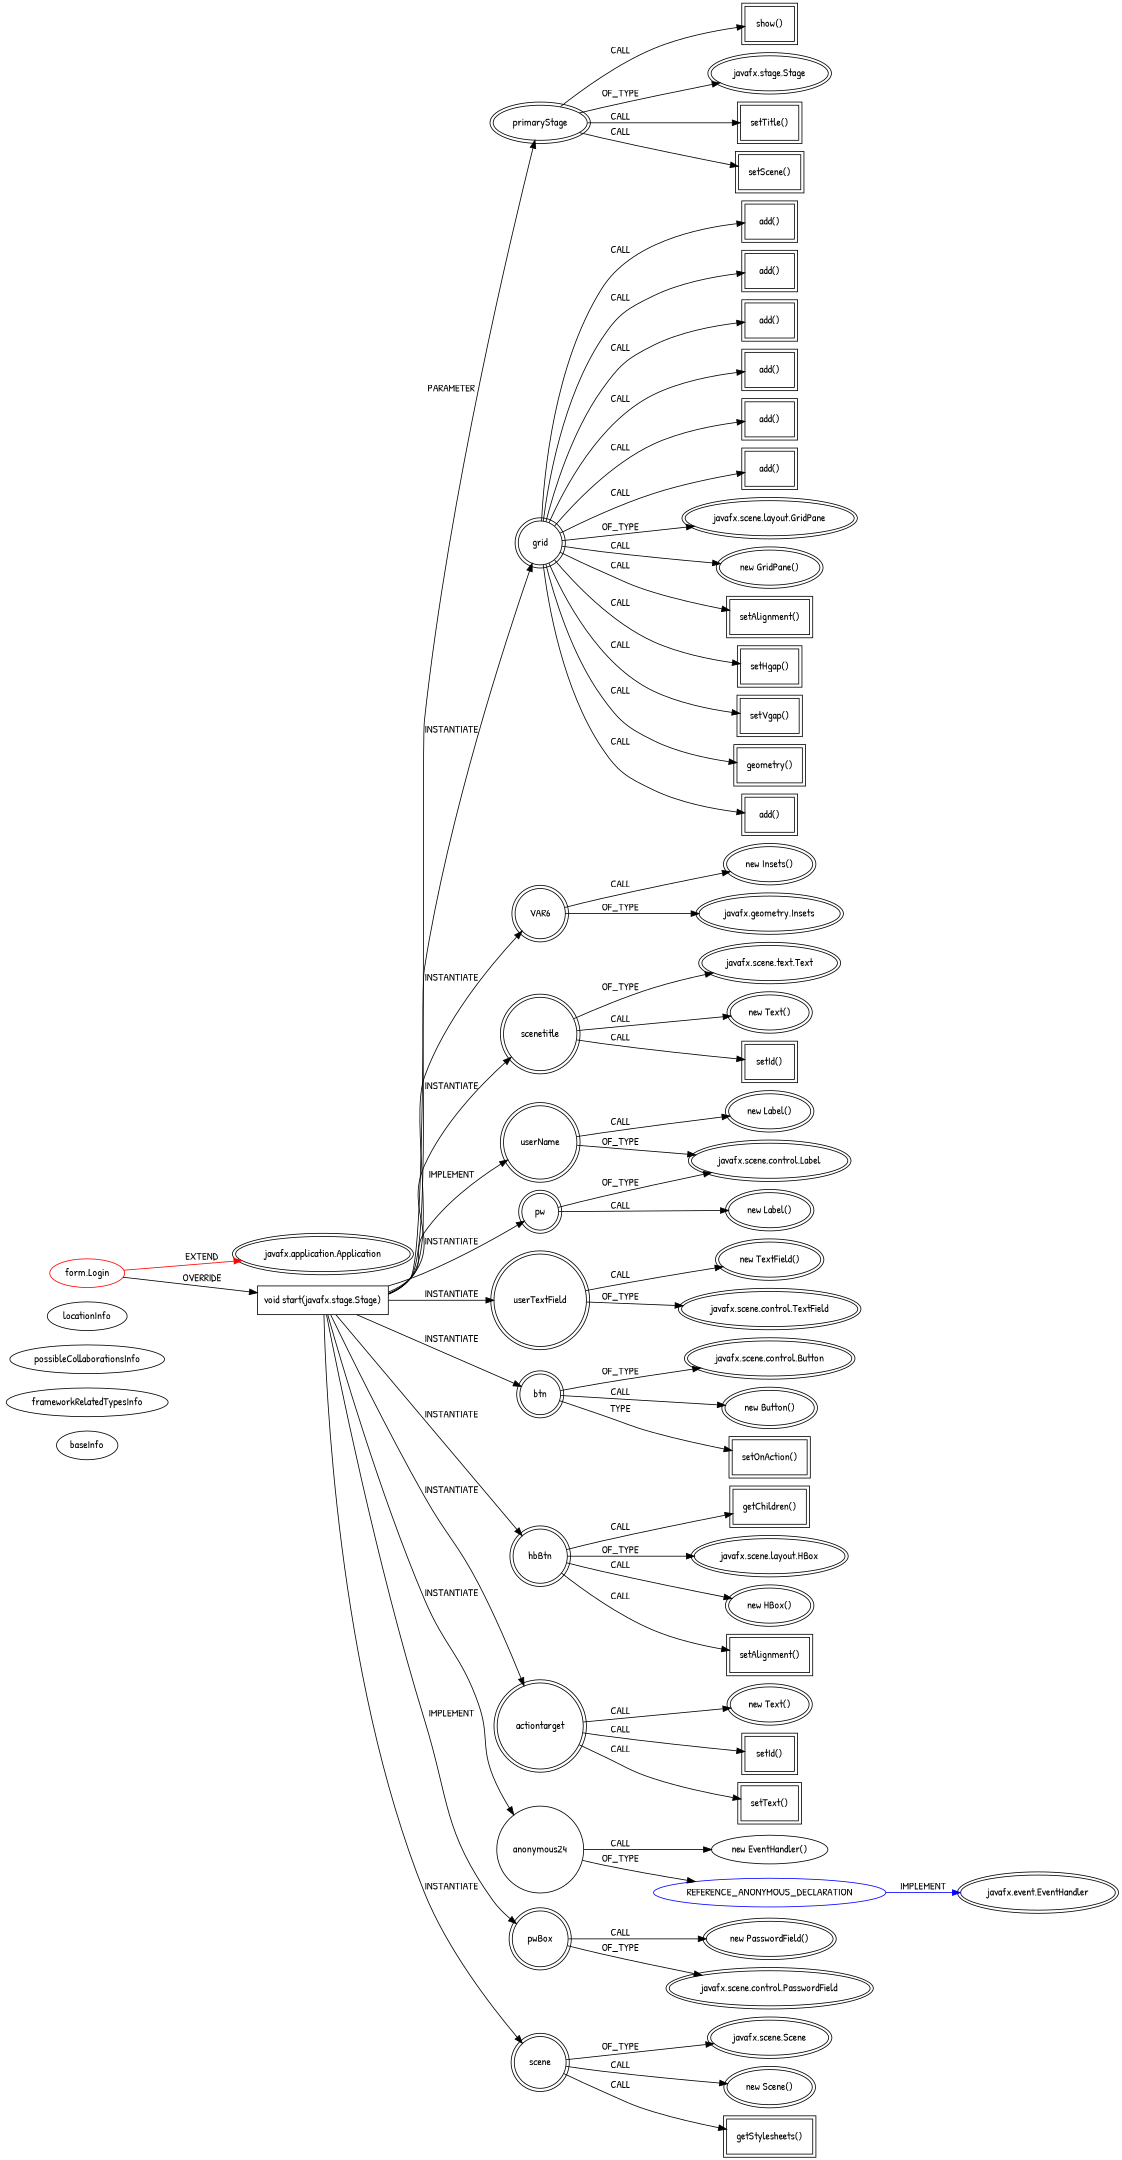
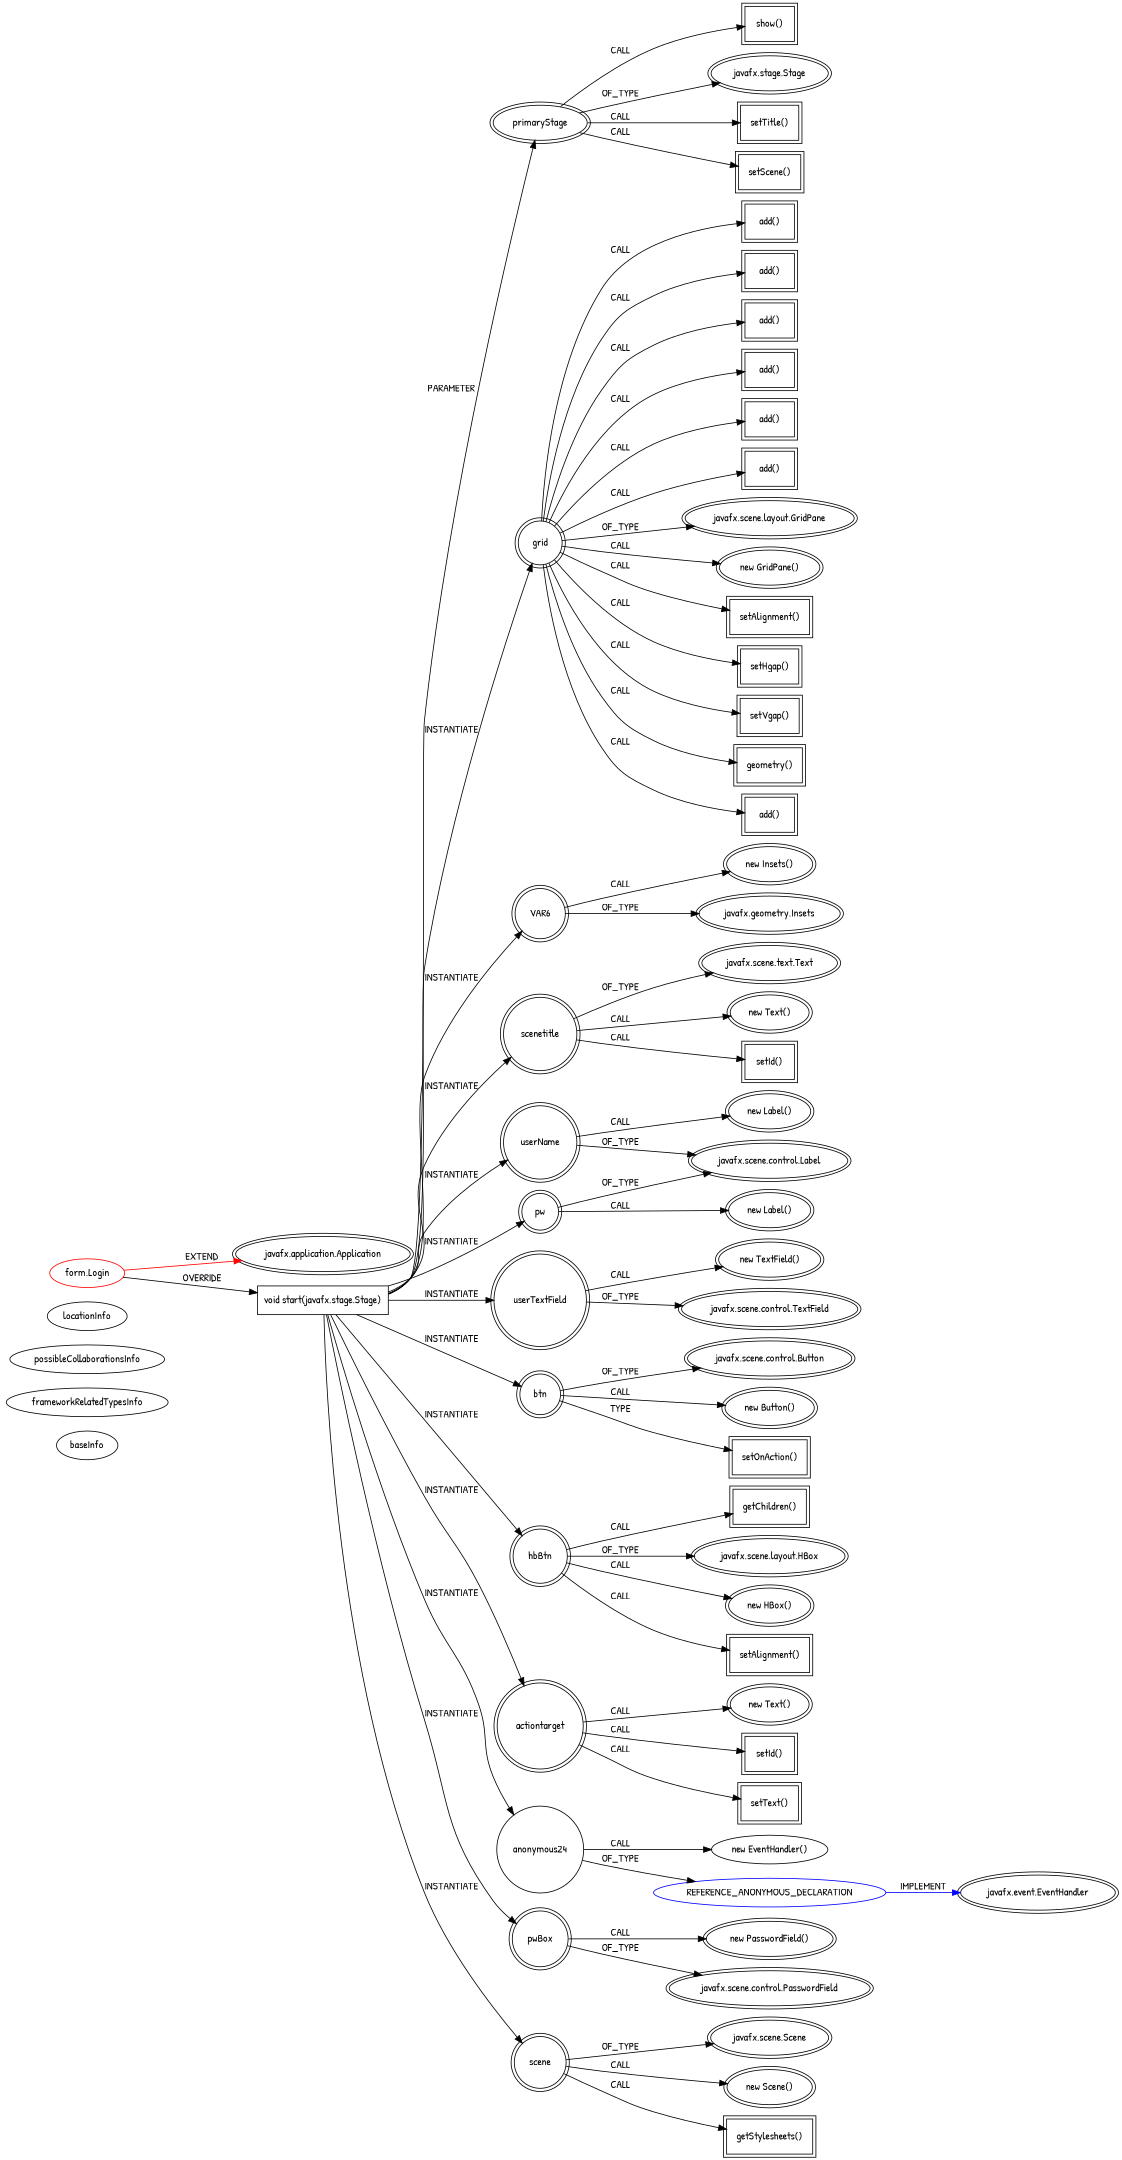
edge "void start(javafx.stage.Stage)" -> "userName": label "IMPLEMENT" -> "INSTANTIATE"
edge "void start(javafx.stage.Stage)" -> "pwBox": label "IMPLEMENT" -> "INSTANTIATE"
